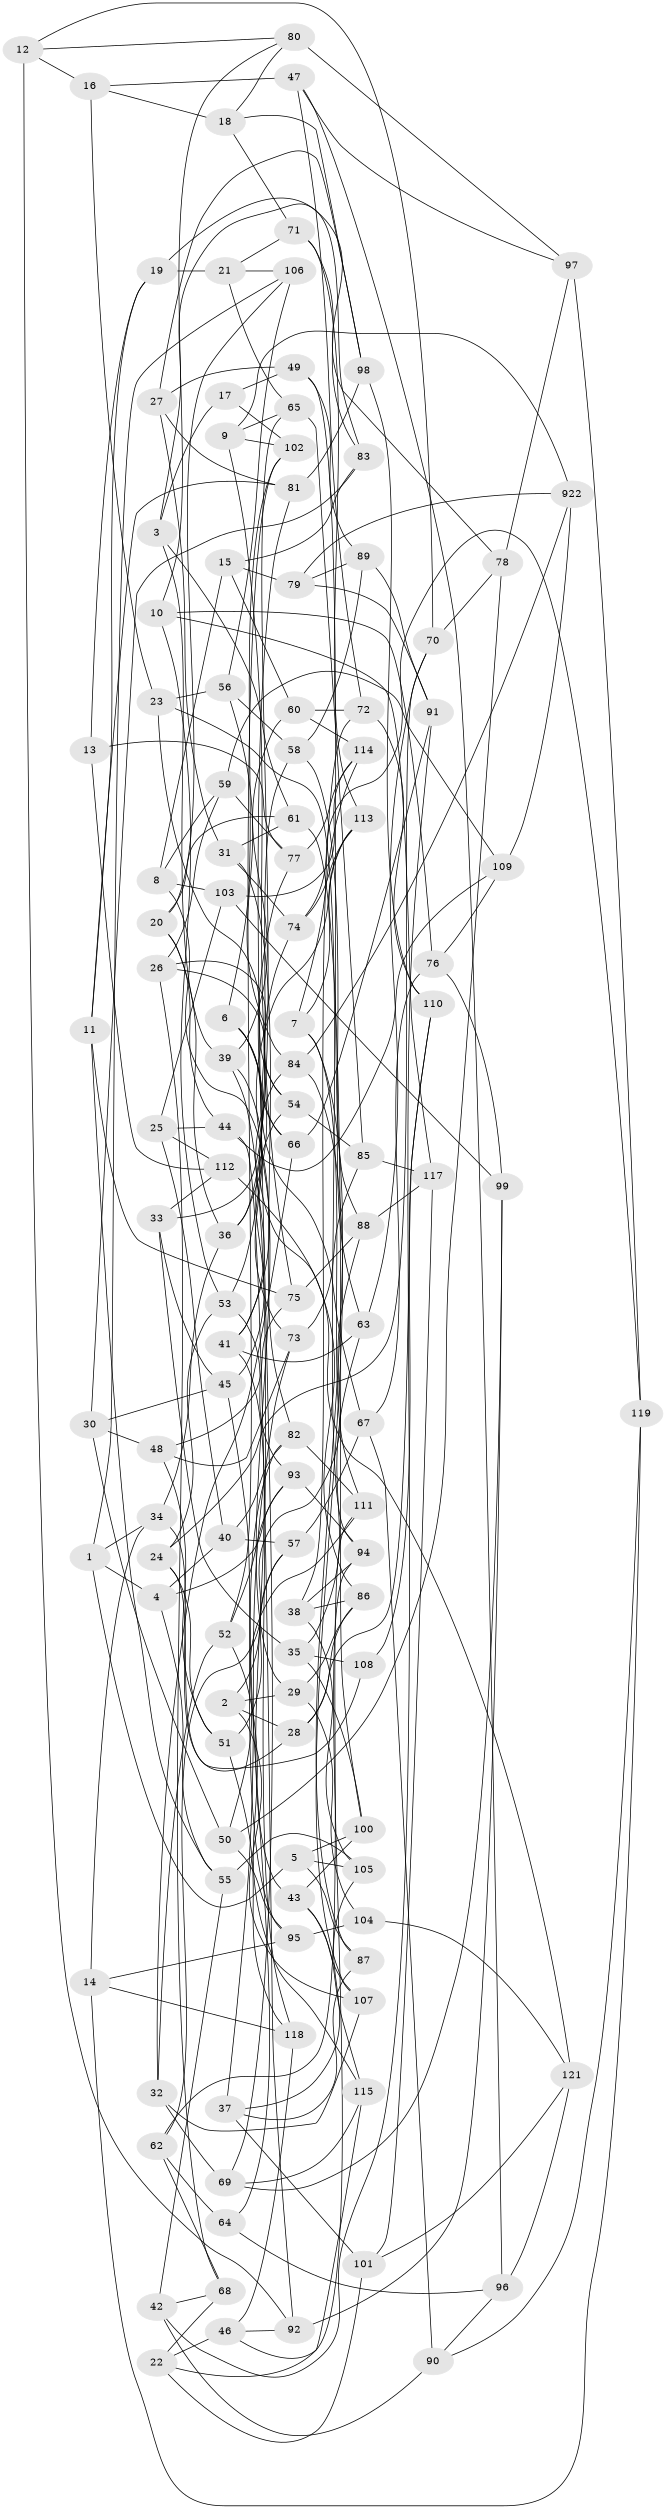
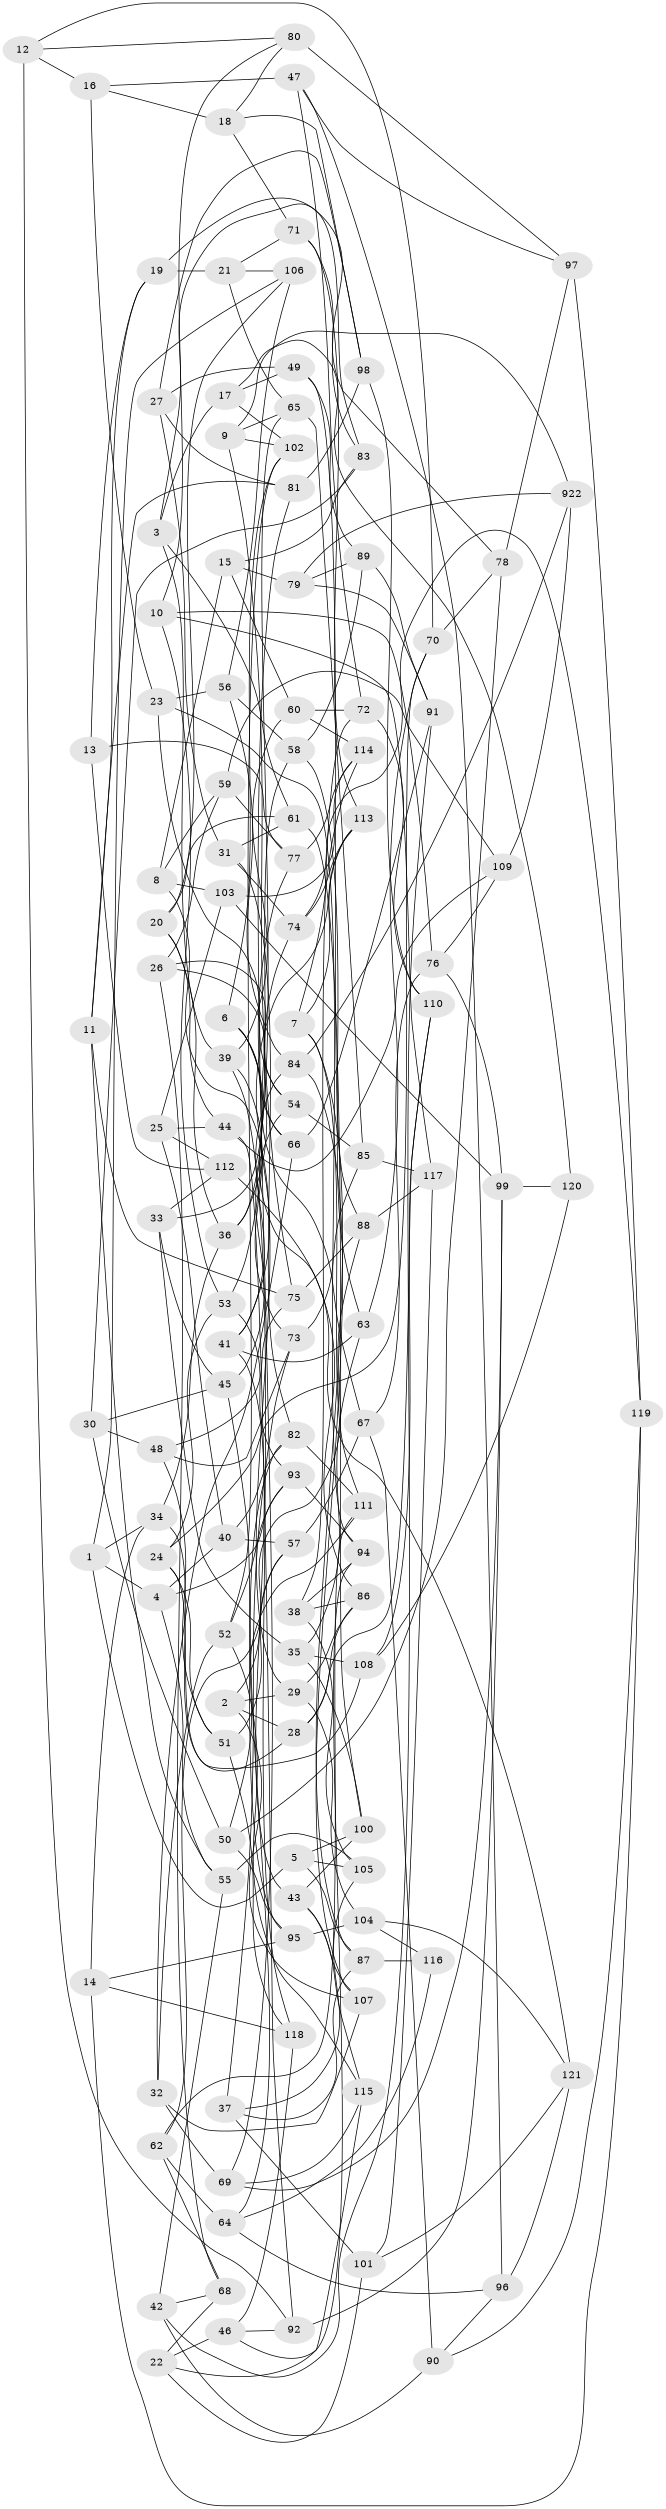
node "120": added
node "116": added
